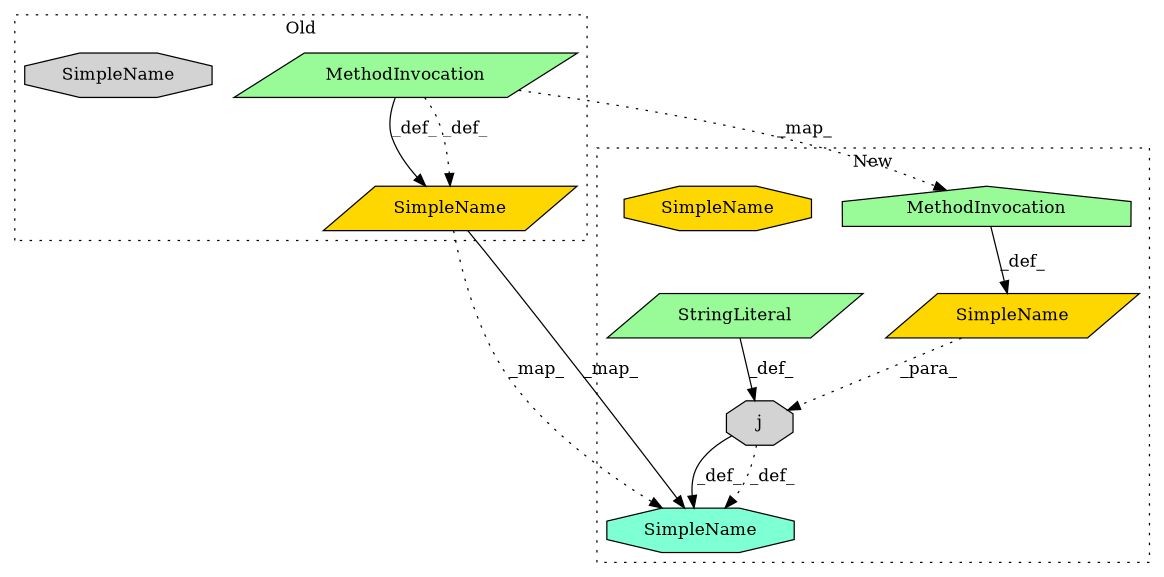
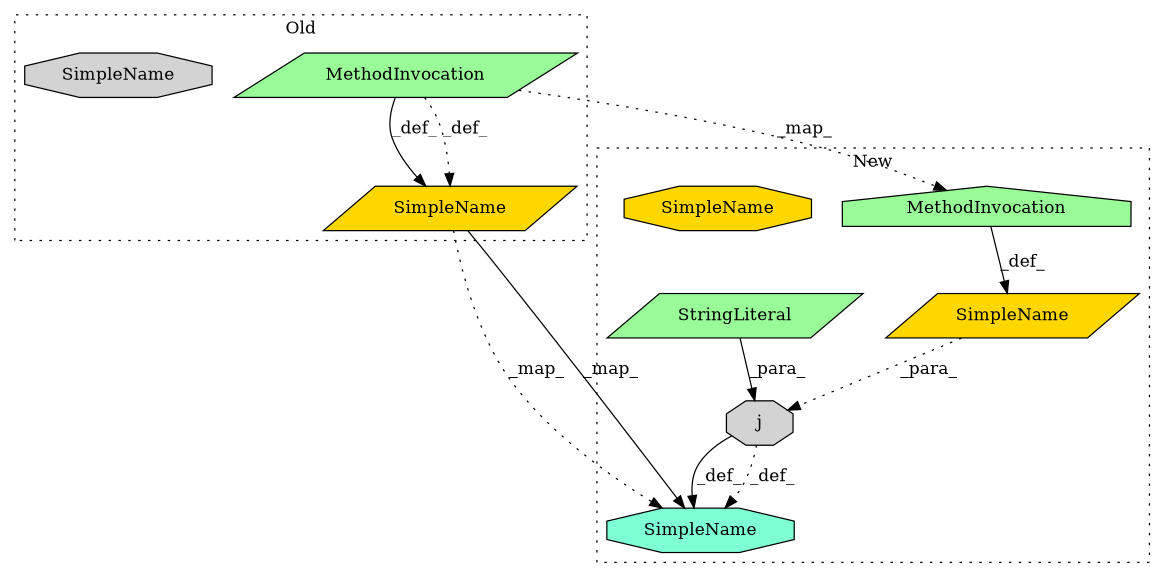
edge "StringLiteral" -> "j": label "_def_" -> "_para_"
